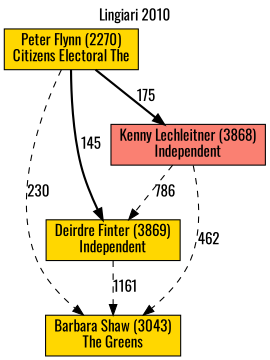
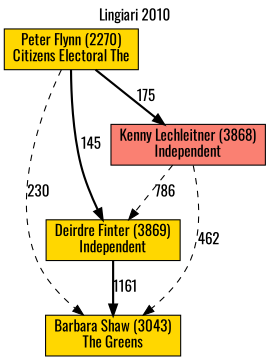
edge "Deirdre Finter (3869) Independent" -> "Barbara Shaw (3043) The Greens": style dashed -> bold
